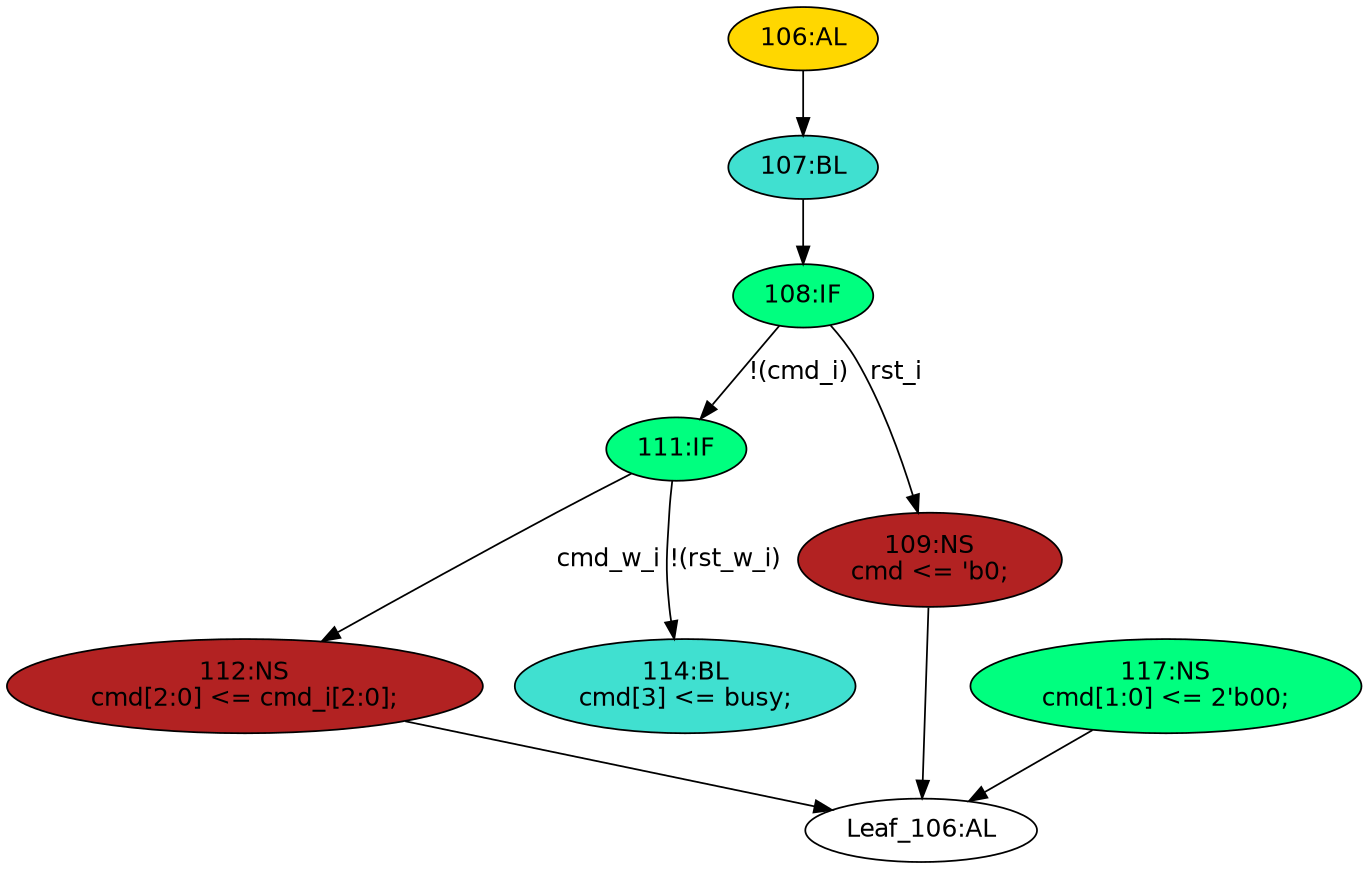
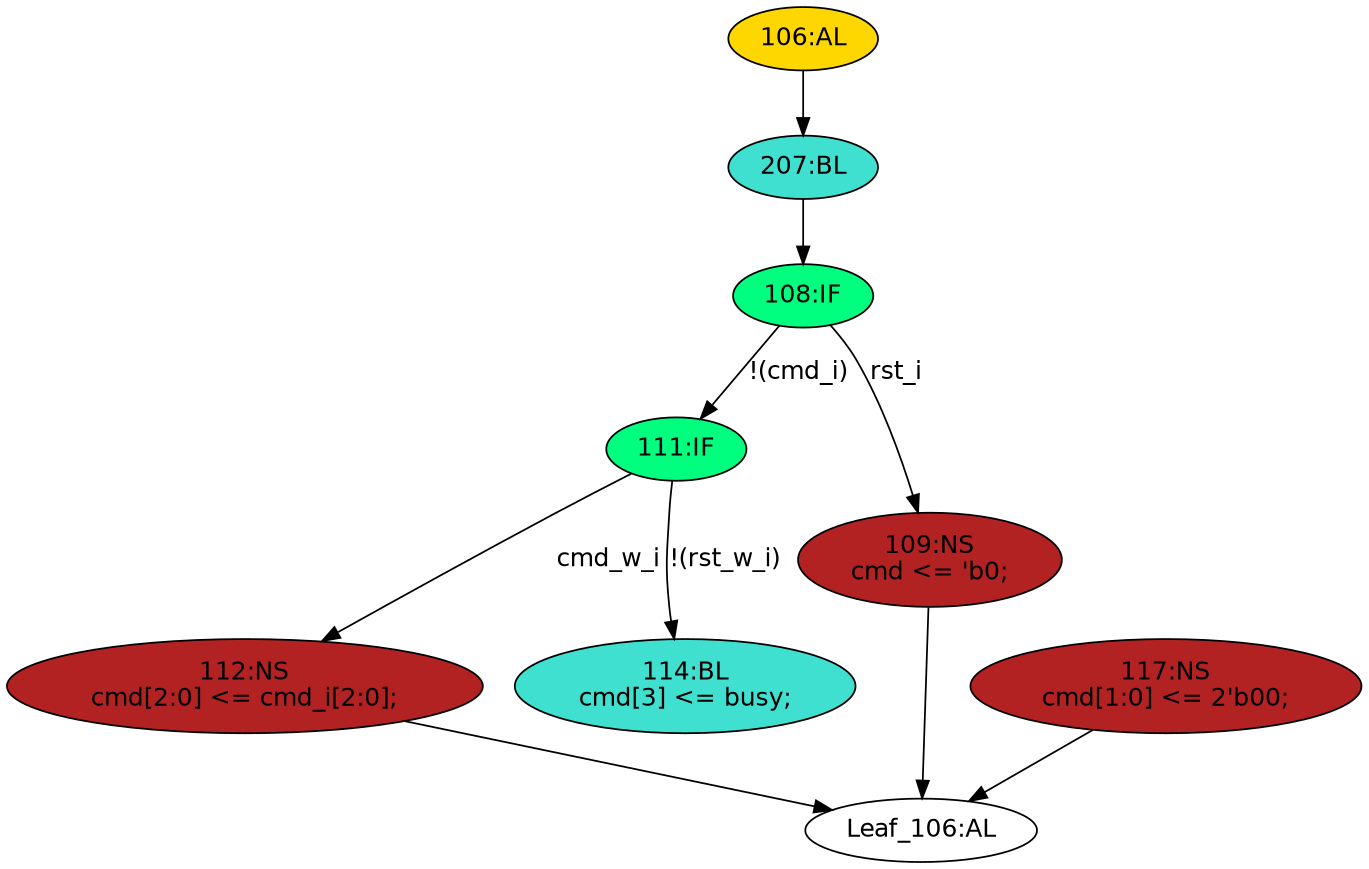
node "107:BL": label "107:BL" -> "207:BL"
node "117:NS cmd[1:0] <= 2'b00;": fillcolor springgreen -> firebrick
